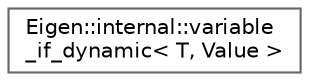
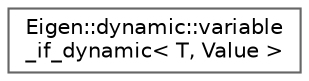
node "Eigen::internal::variable _if_dynamic< T, Value >": label "Eigen::internal::variable _if_dynamic< T, Value >" -> "Eigen::dynamic::variable _if_dynamic< T, Value >"
